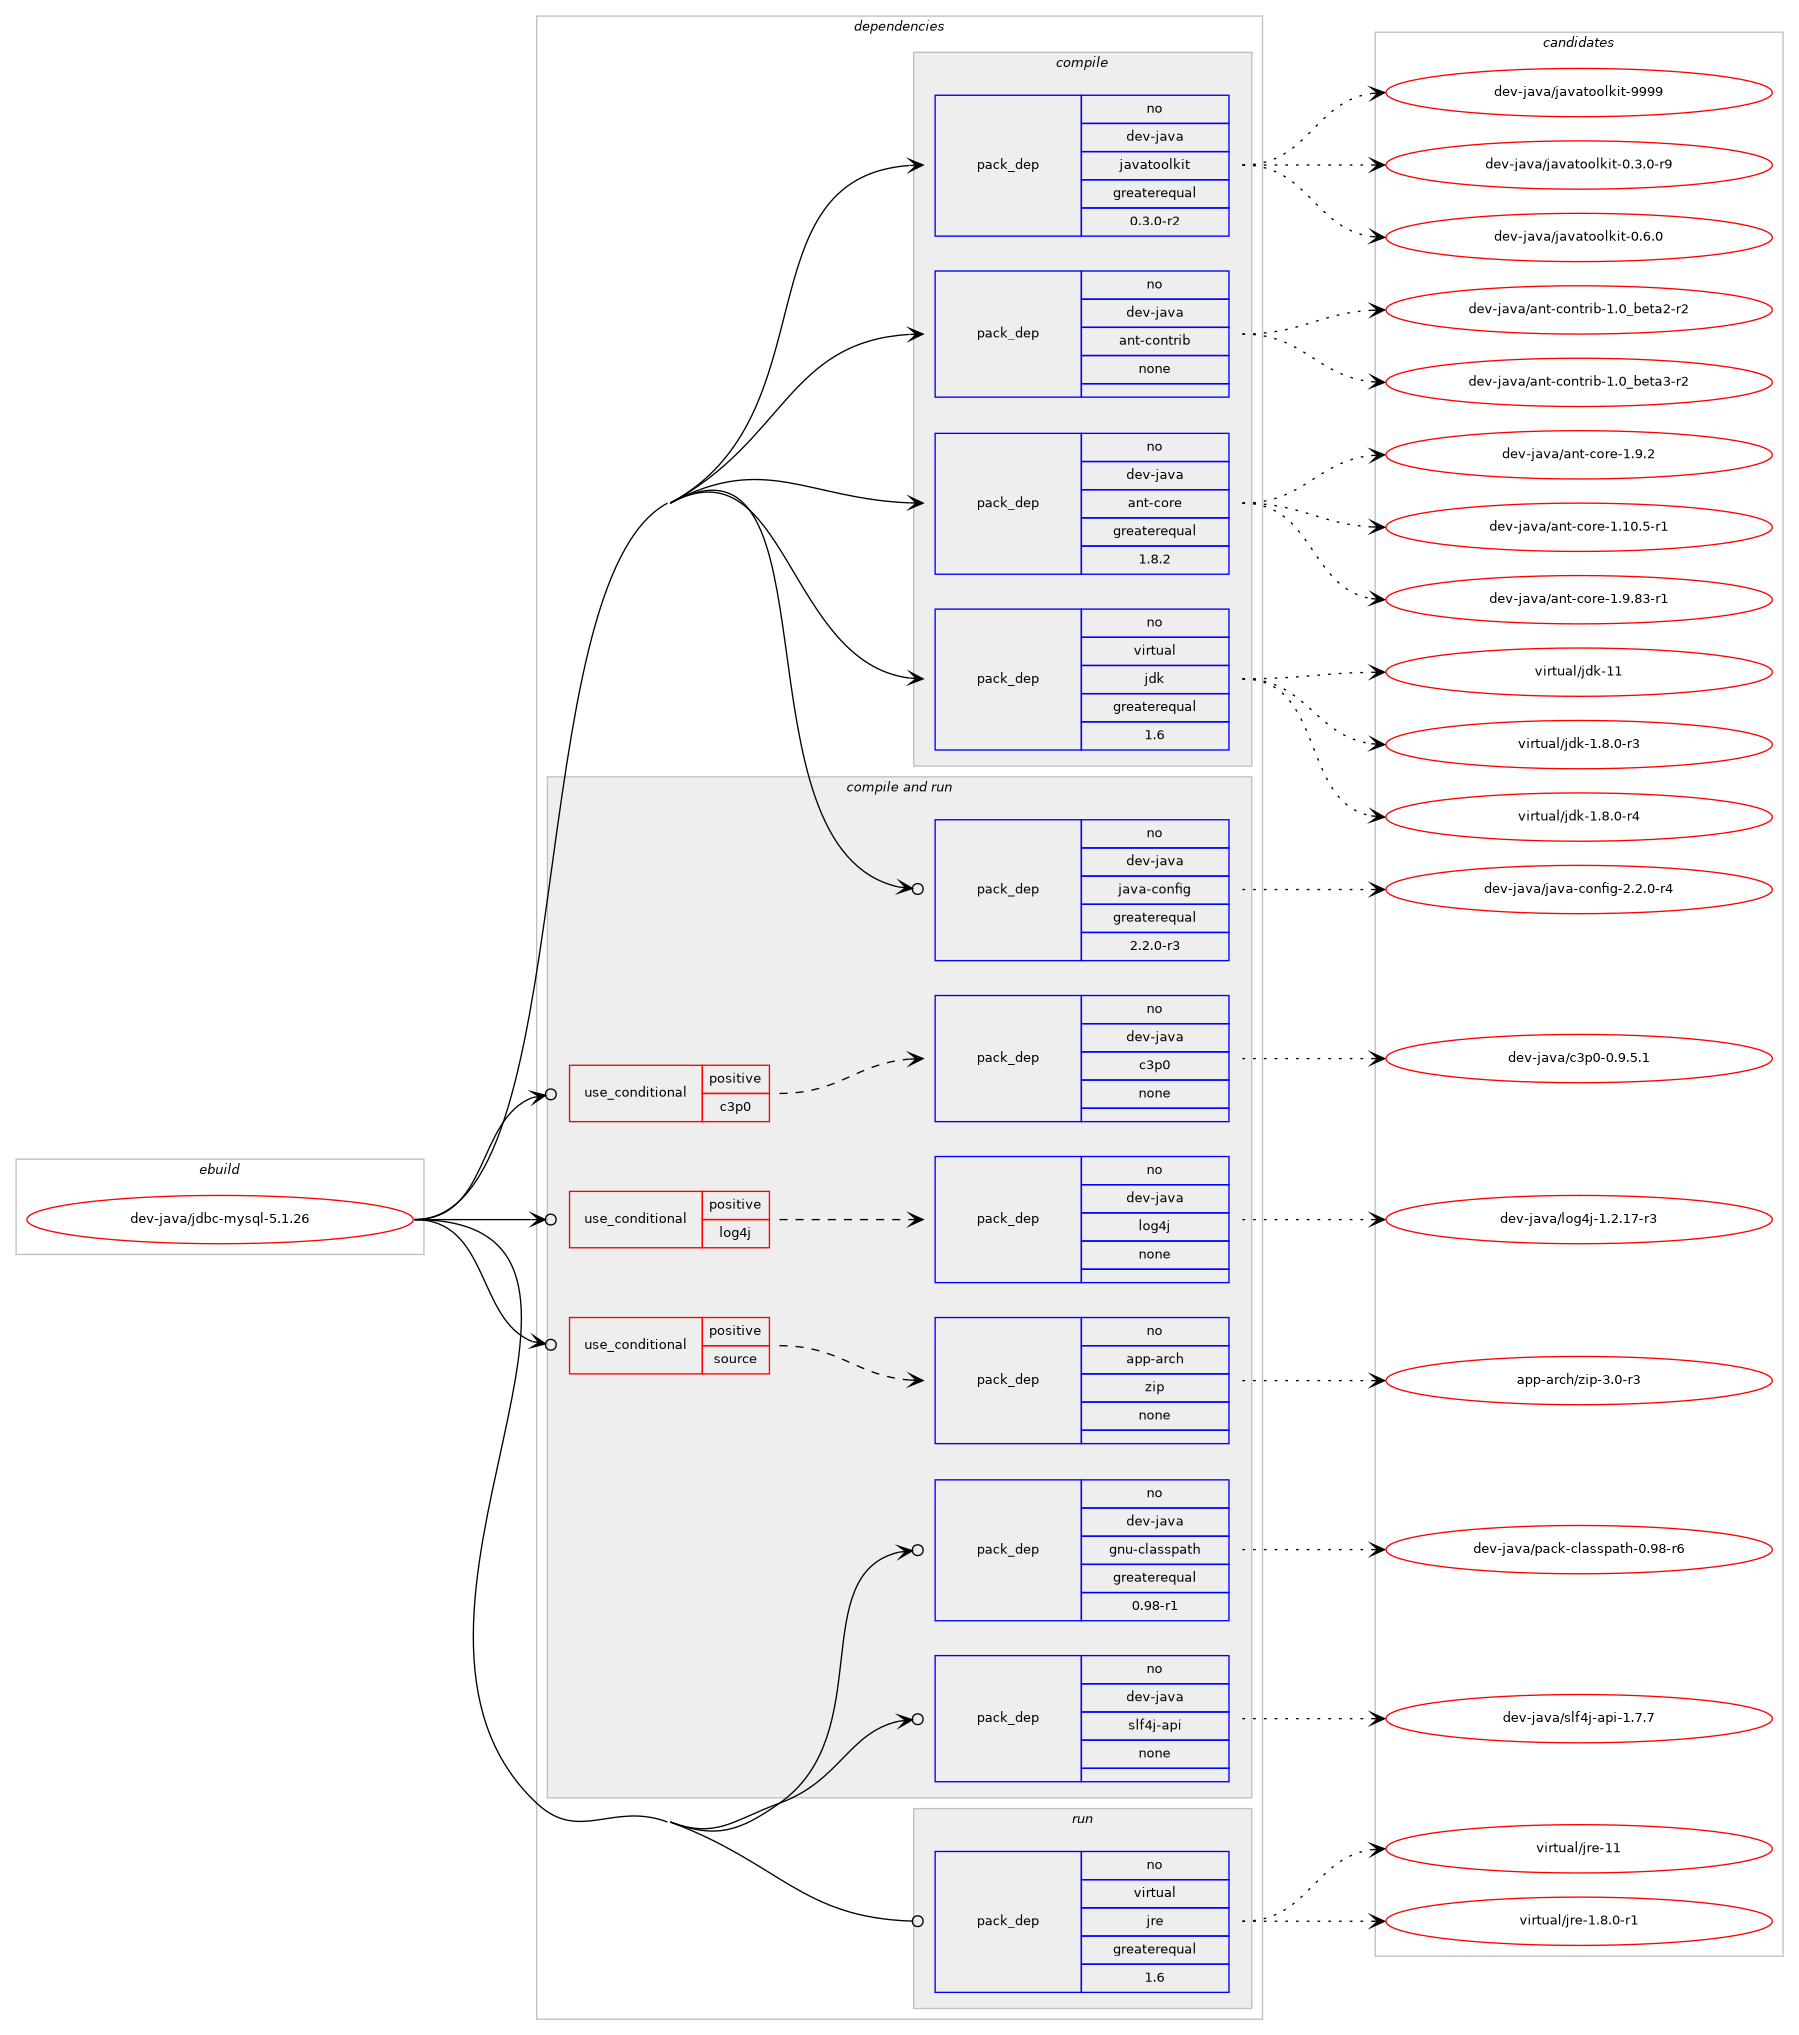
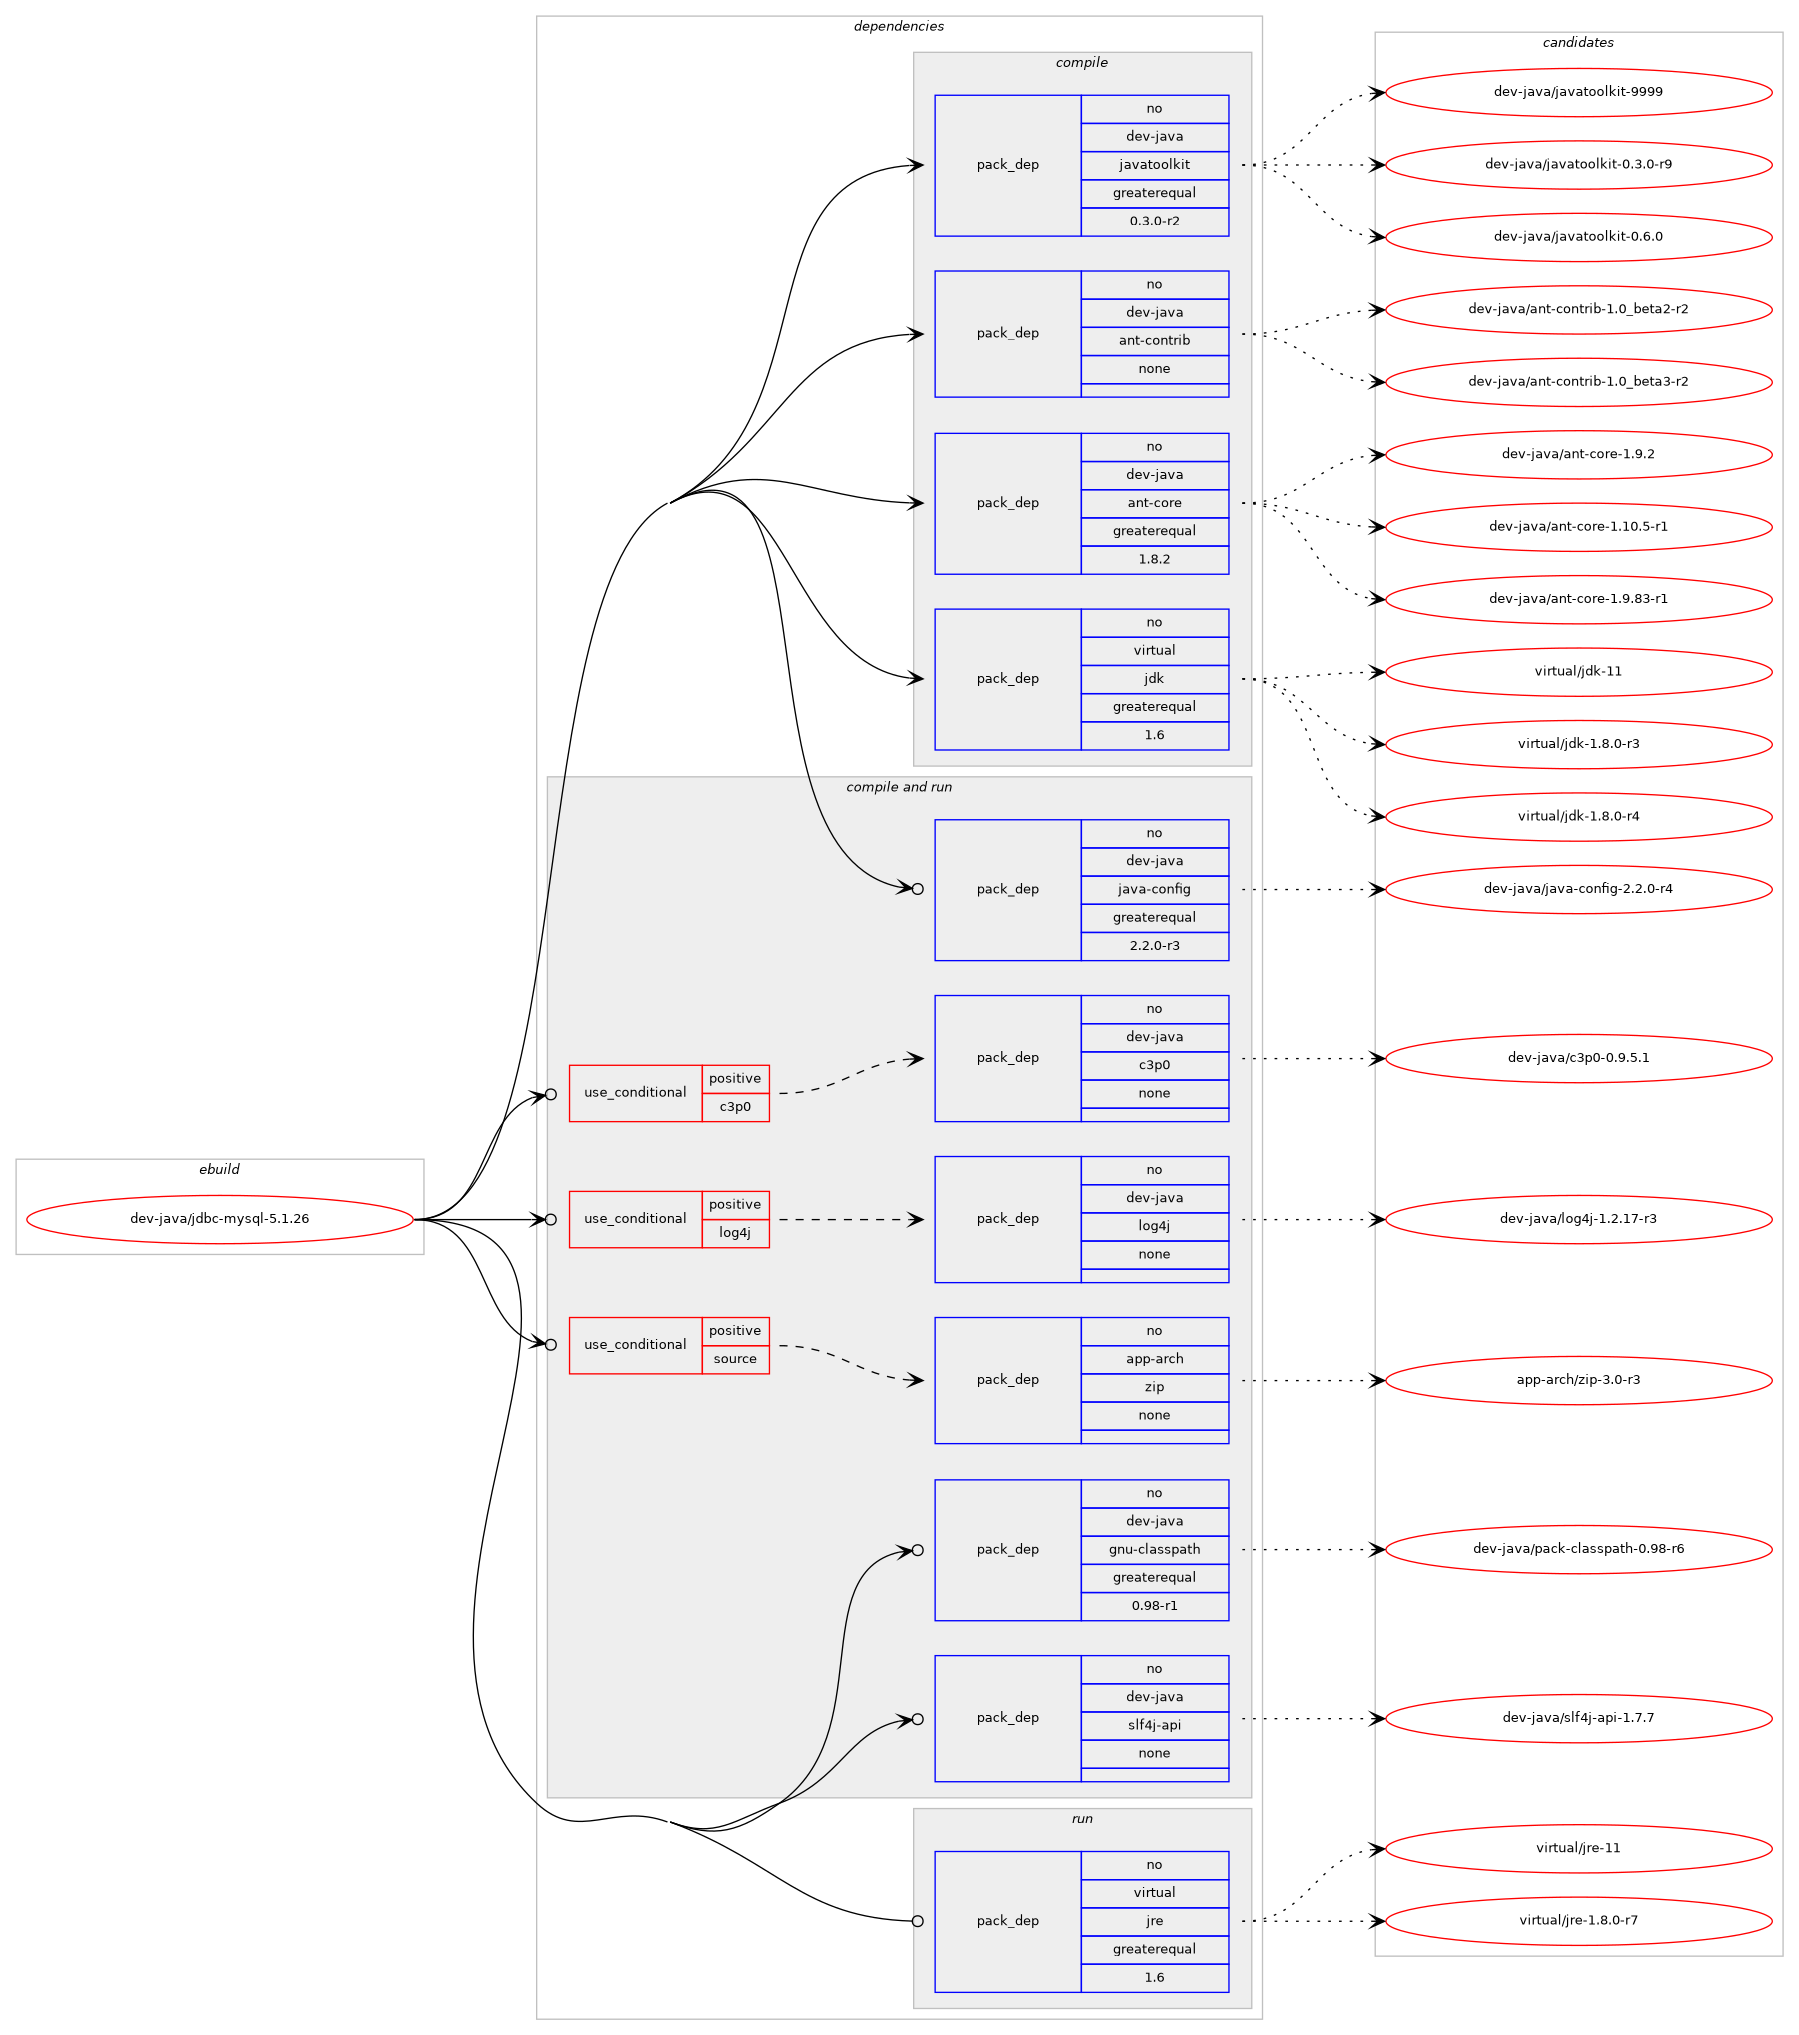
node "virtual/jre-1.8.0-r1": label "virtual/jre-1.8.0-r1" -> "virtual/jre-1.8.0-r7"
